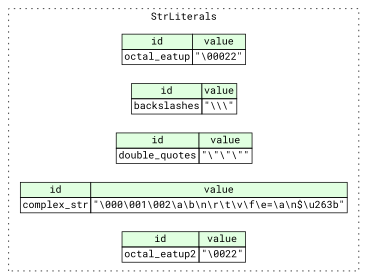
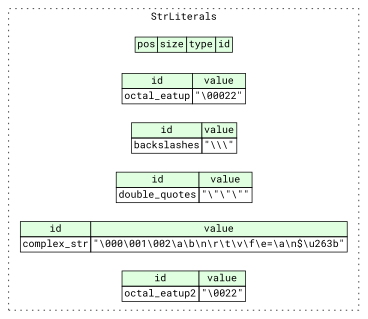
node "pos": added
